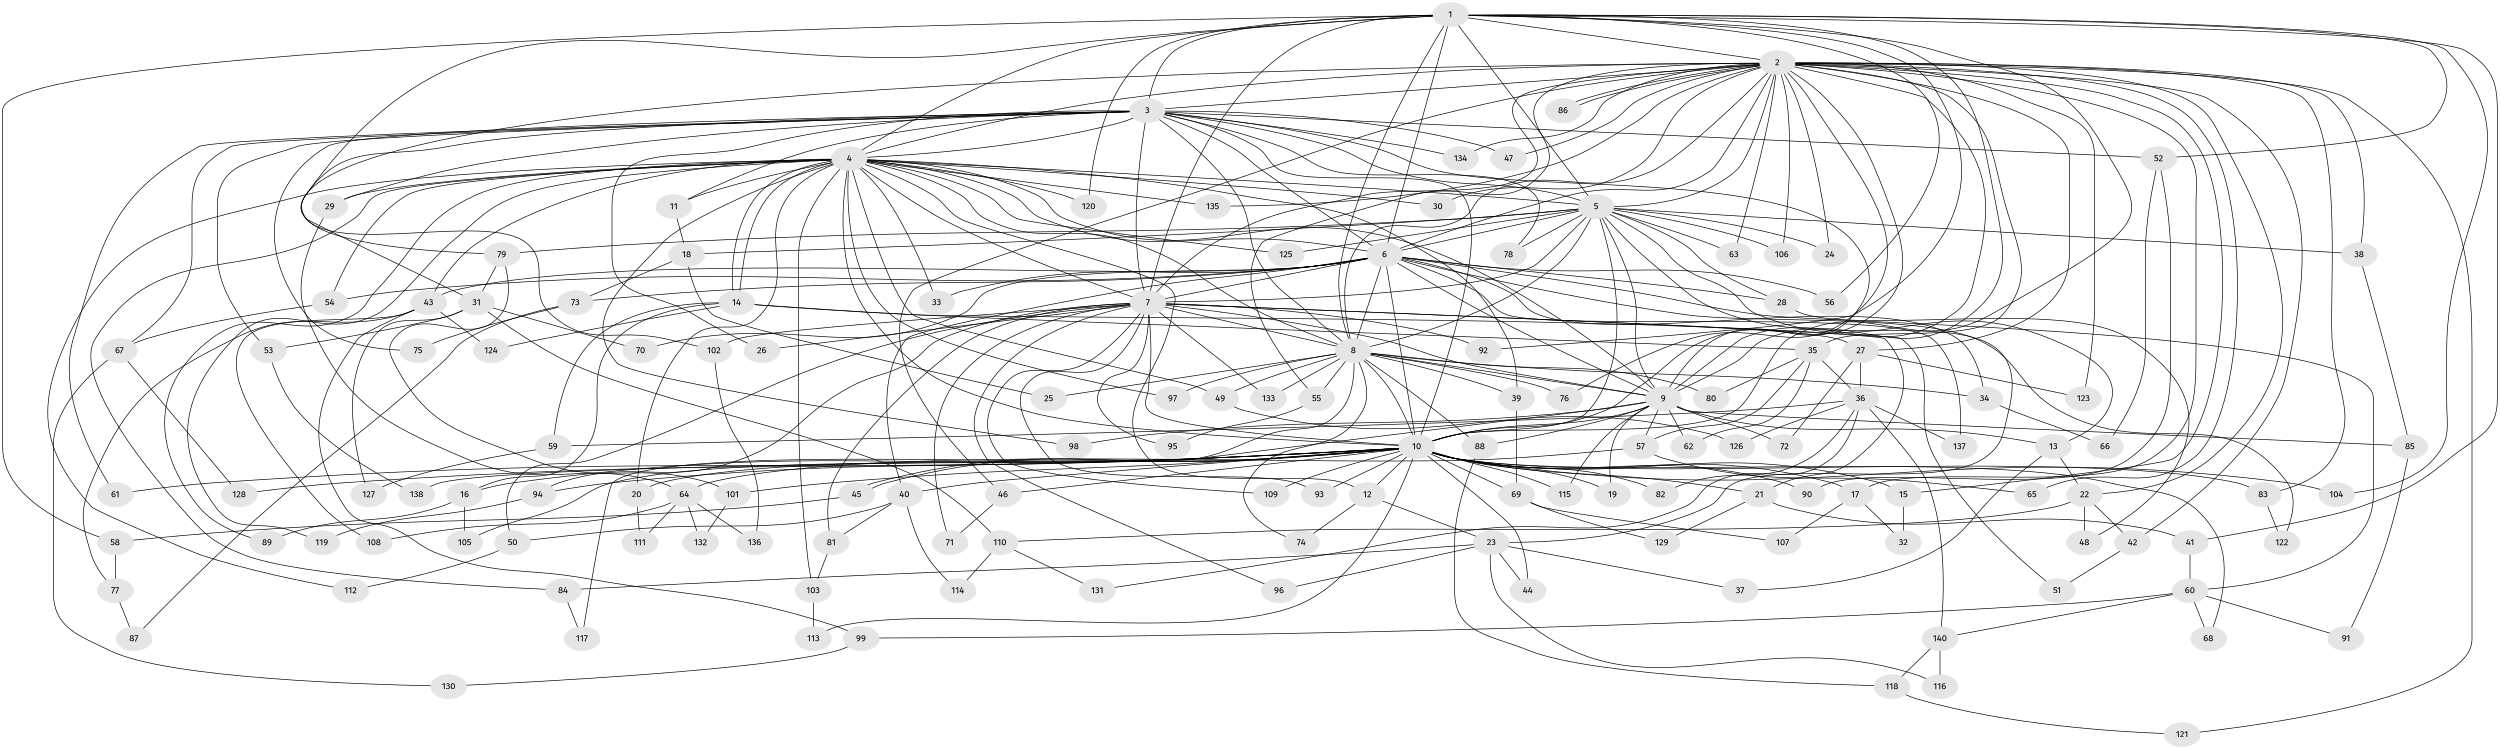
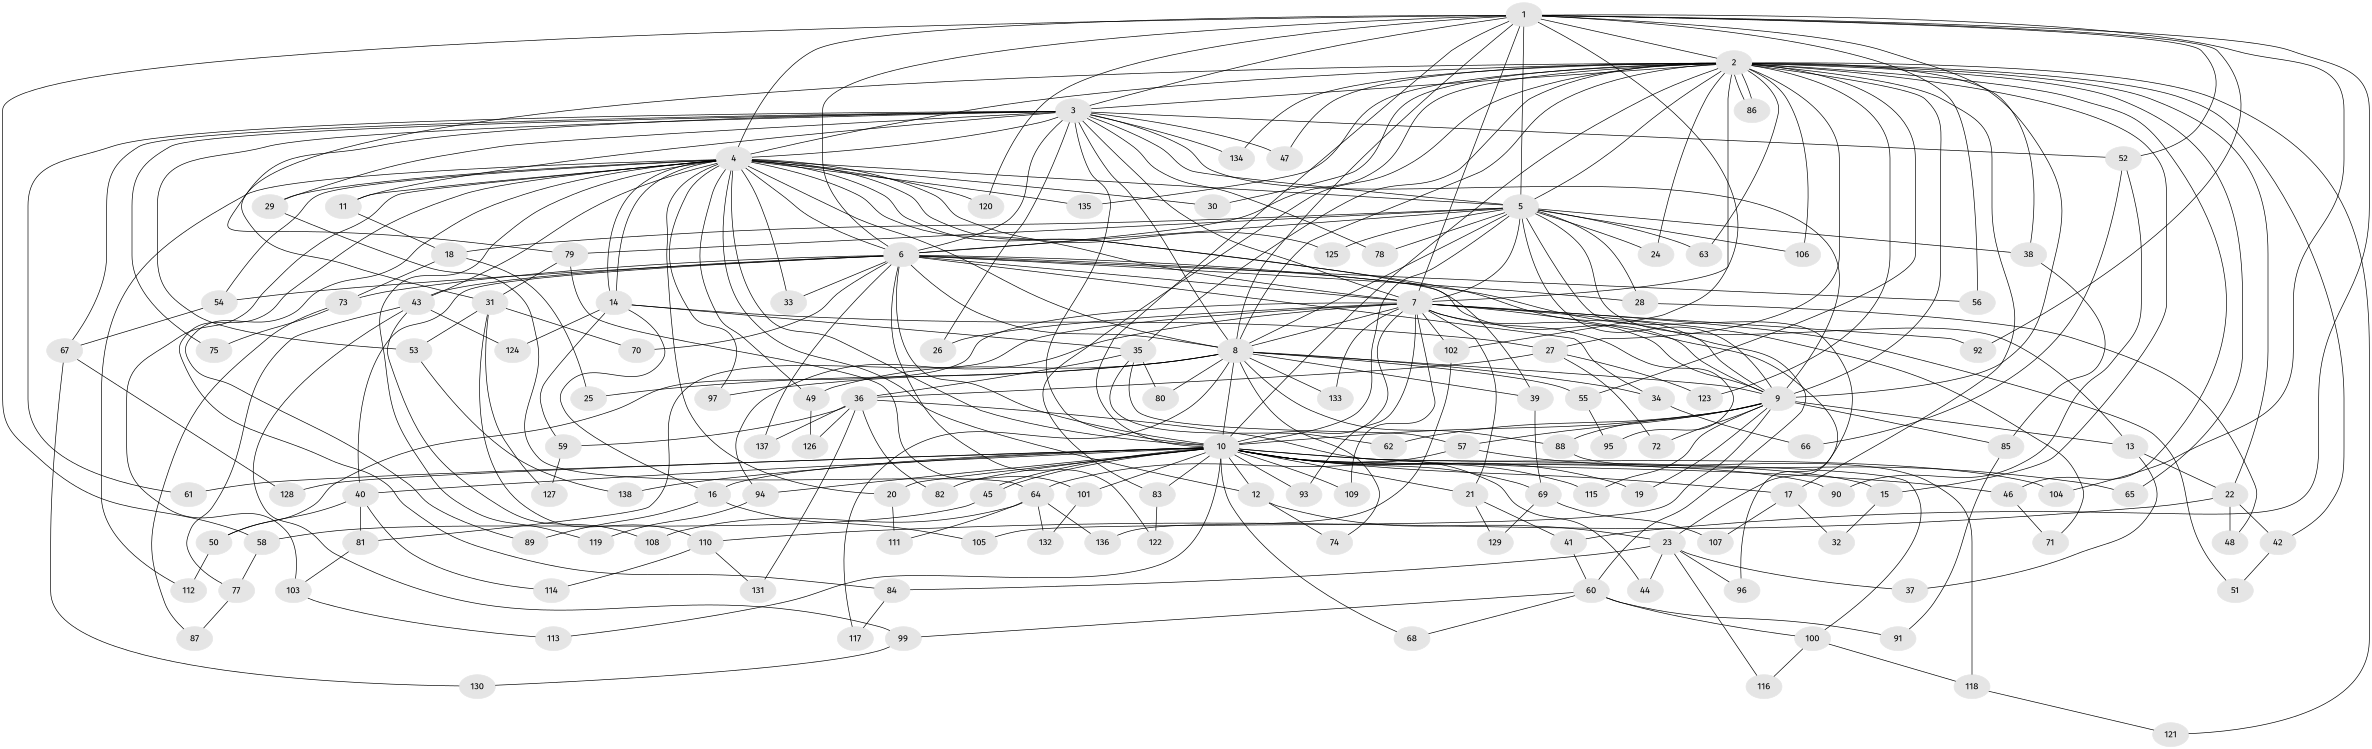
node "76": removed
node "98": removed
node "140": label "140" -> "100"
